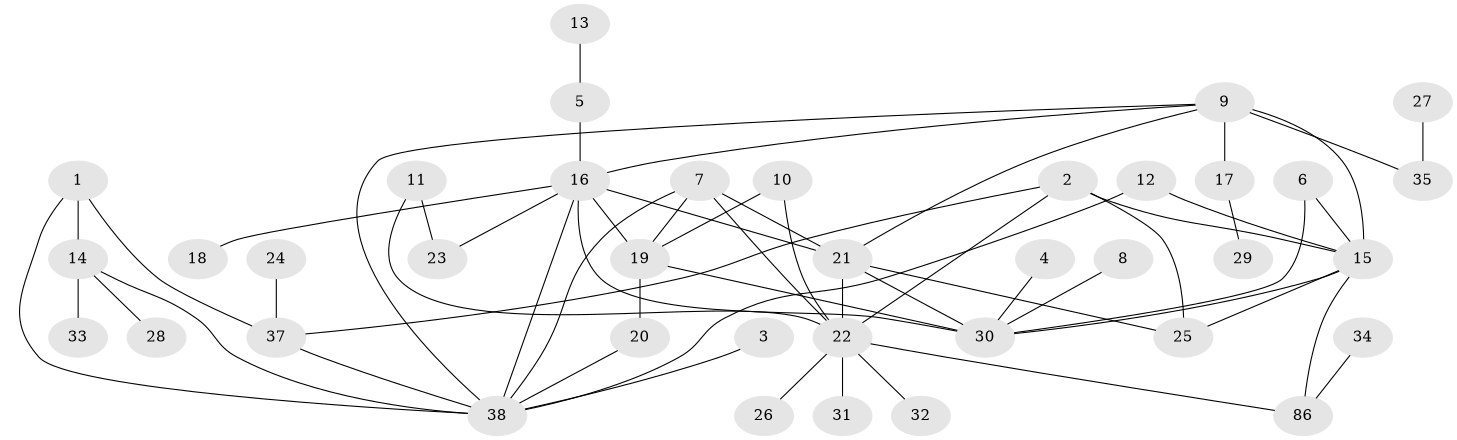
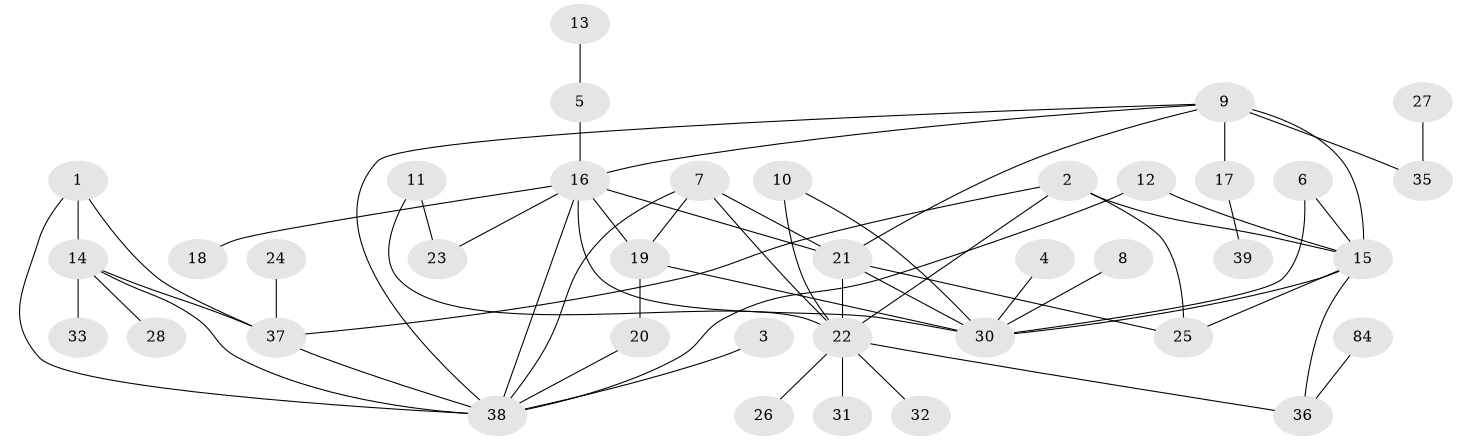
edge "10" -- "19": now "10" -- "30"
node "29": label "29" -> "39"
edge "14" -- "37": added
node "34": label "34" -> "84"
node "86": label "86" -> "36"
